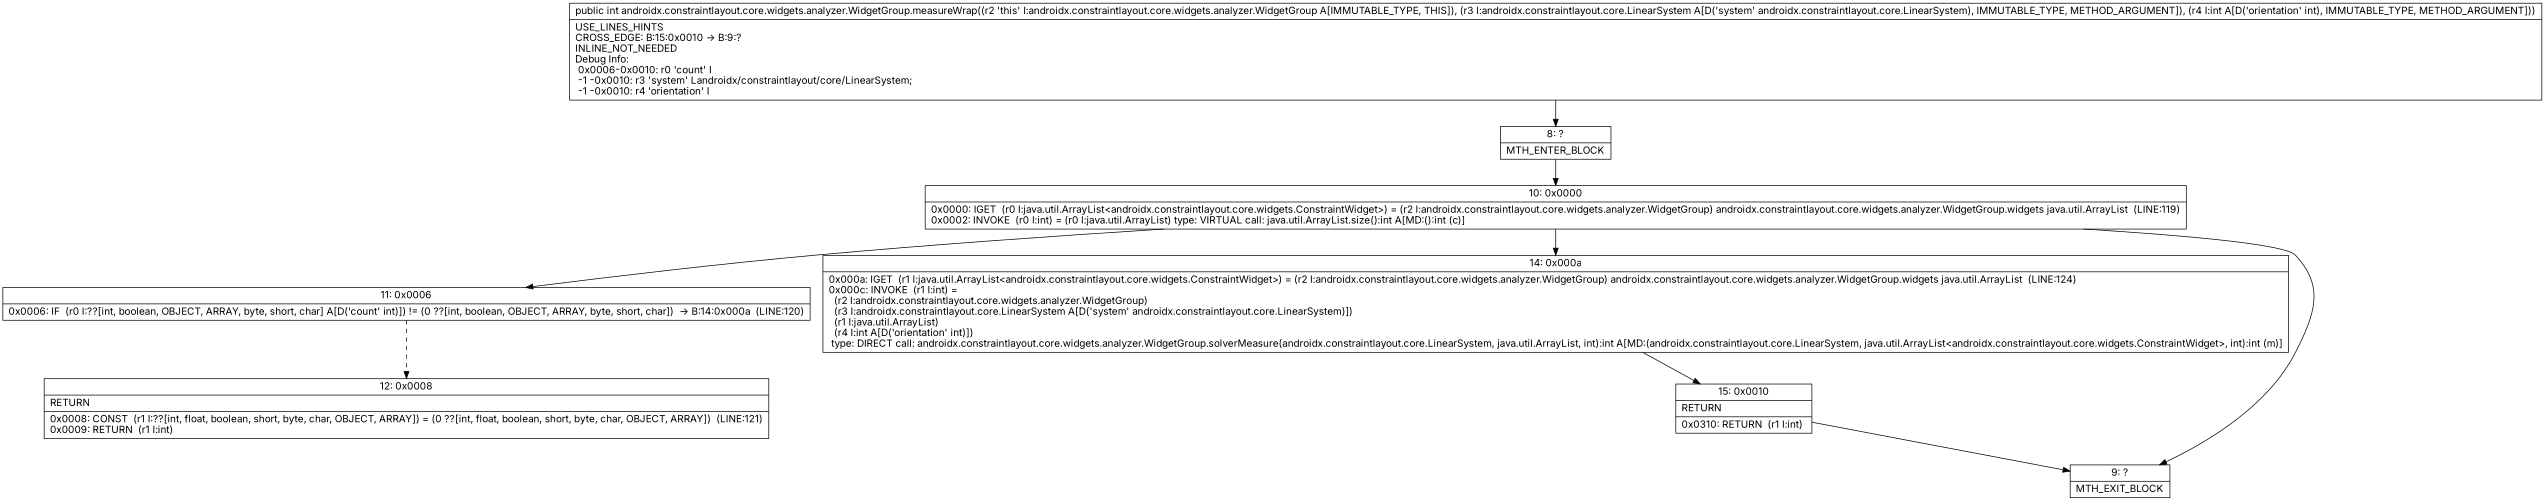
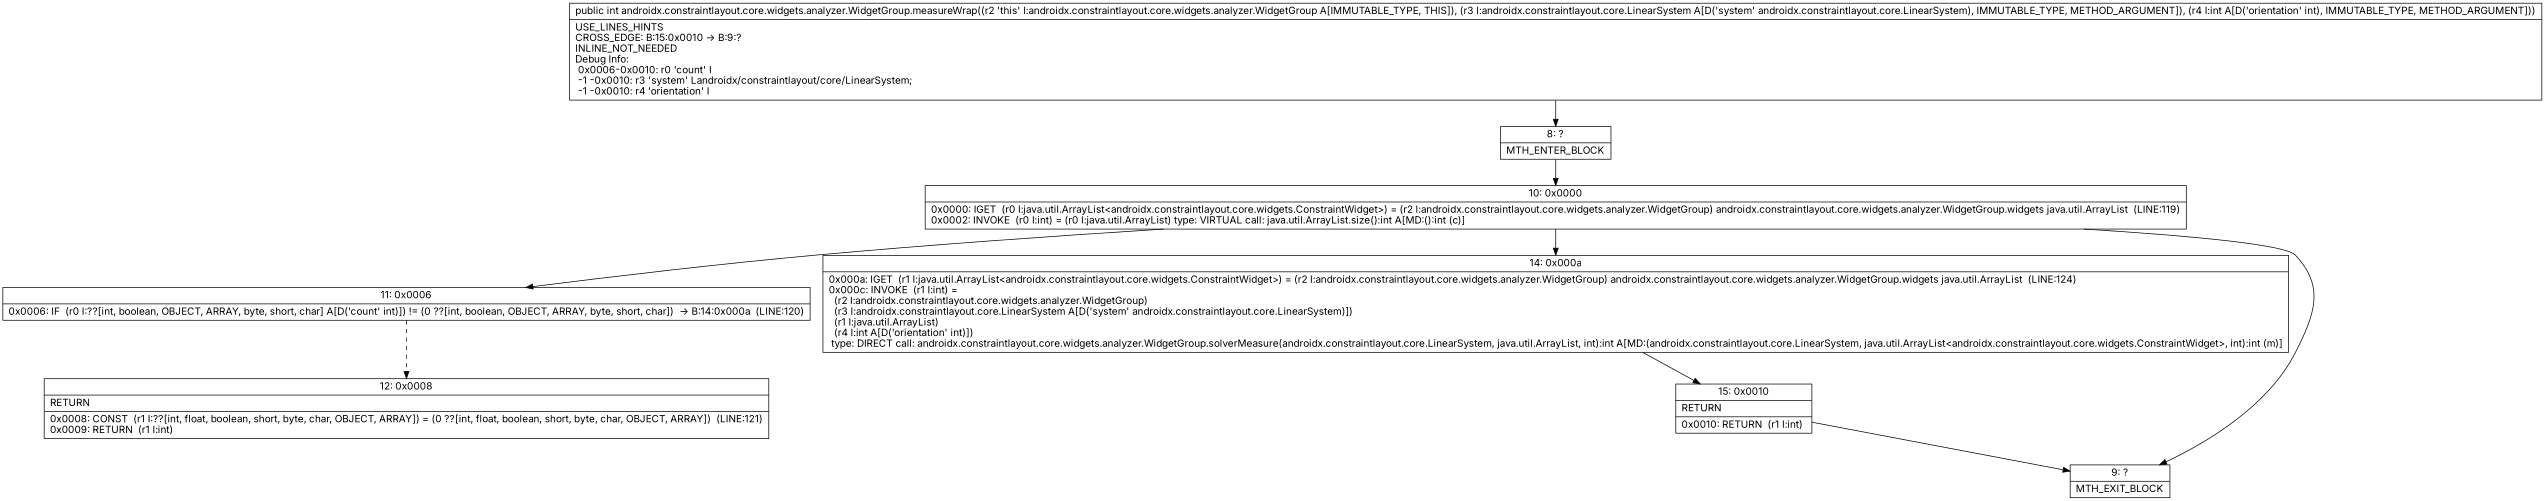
node "15: 0x0010": text "0x0310: RETURN  (r1 I:int)" -> "0x0010: RETURN  (r1 I:int)"
